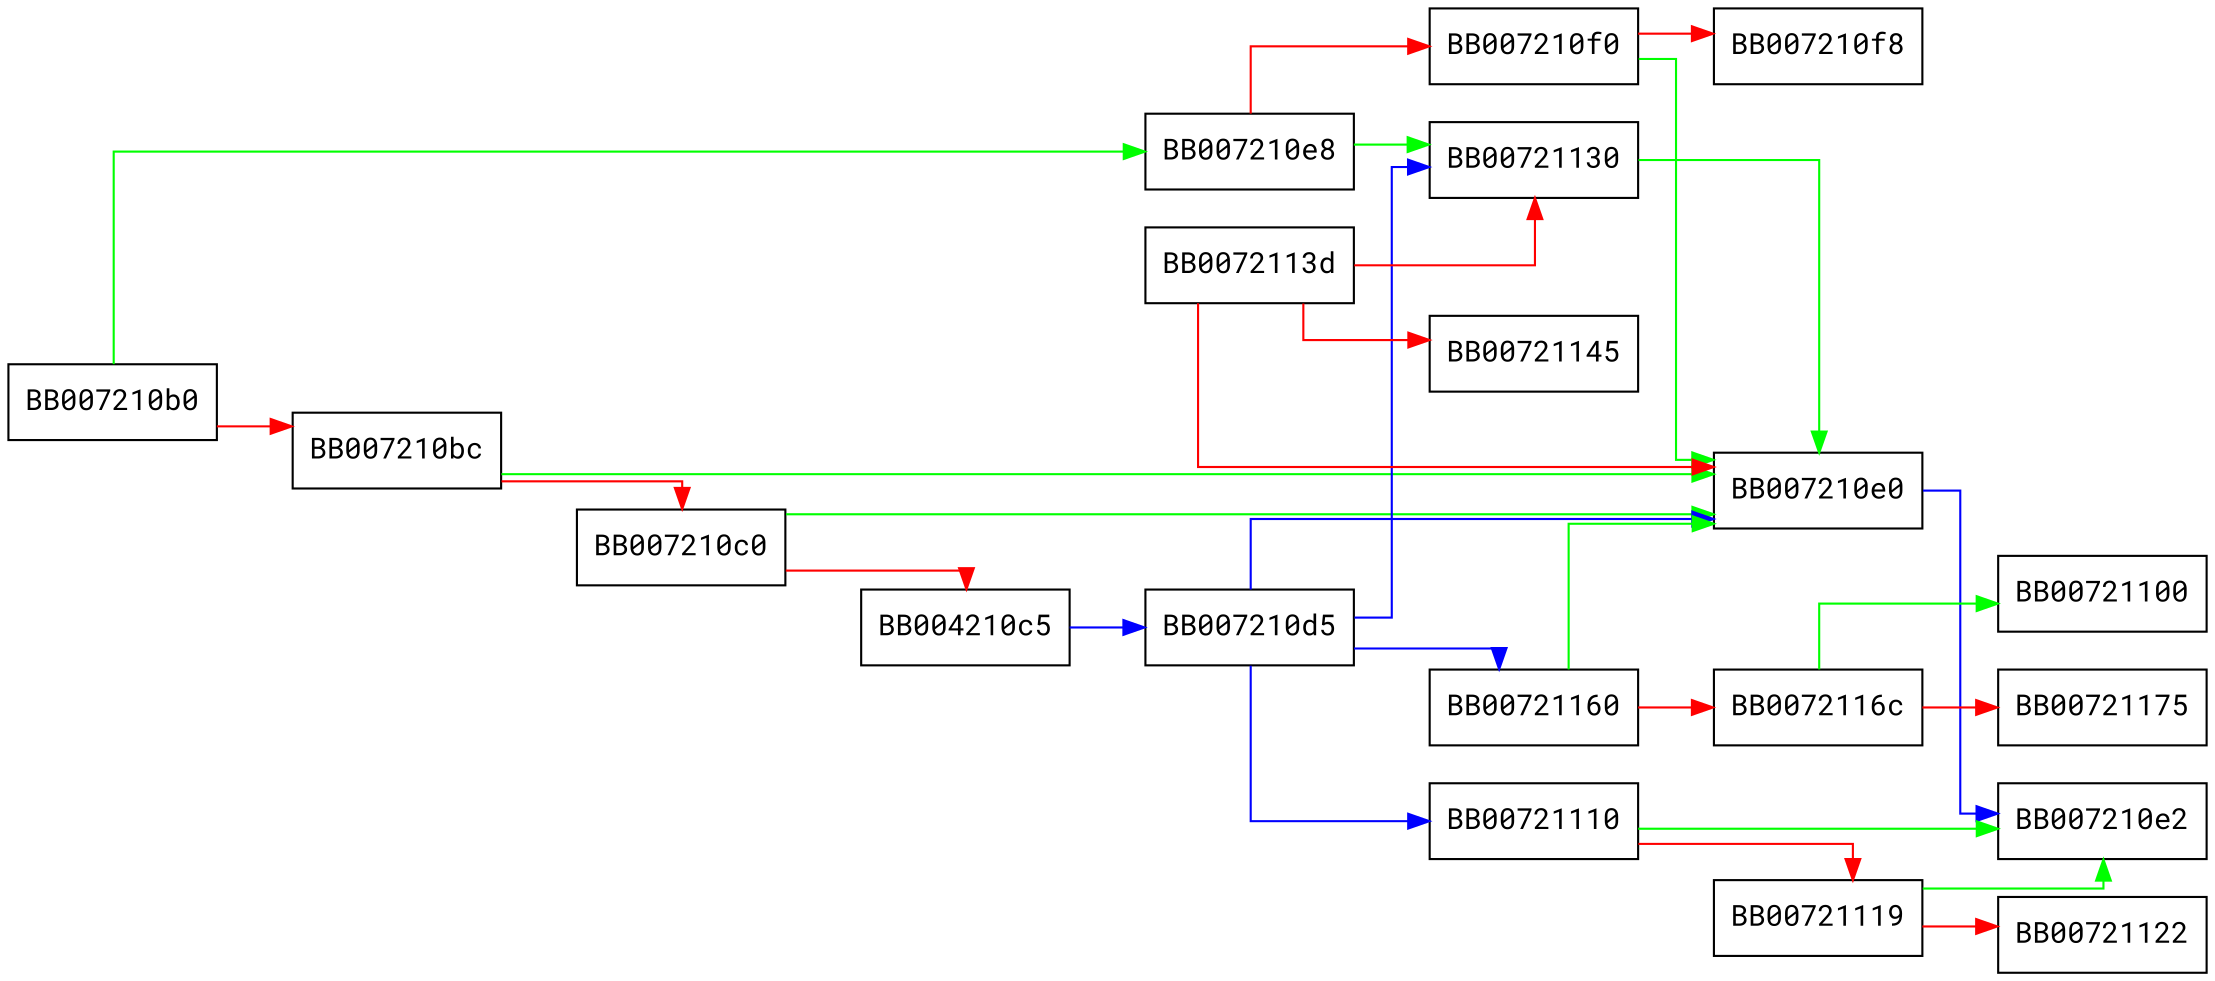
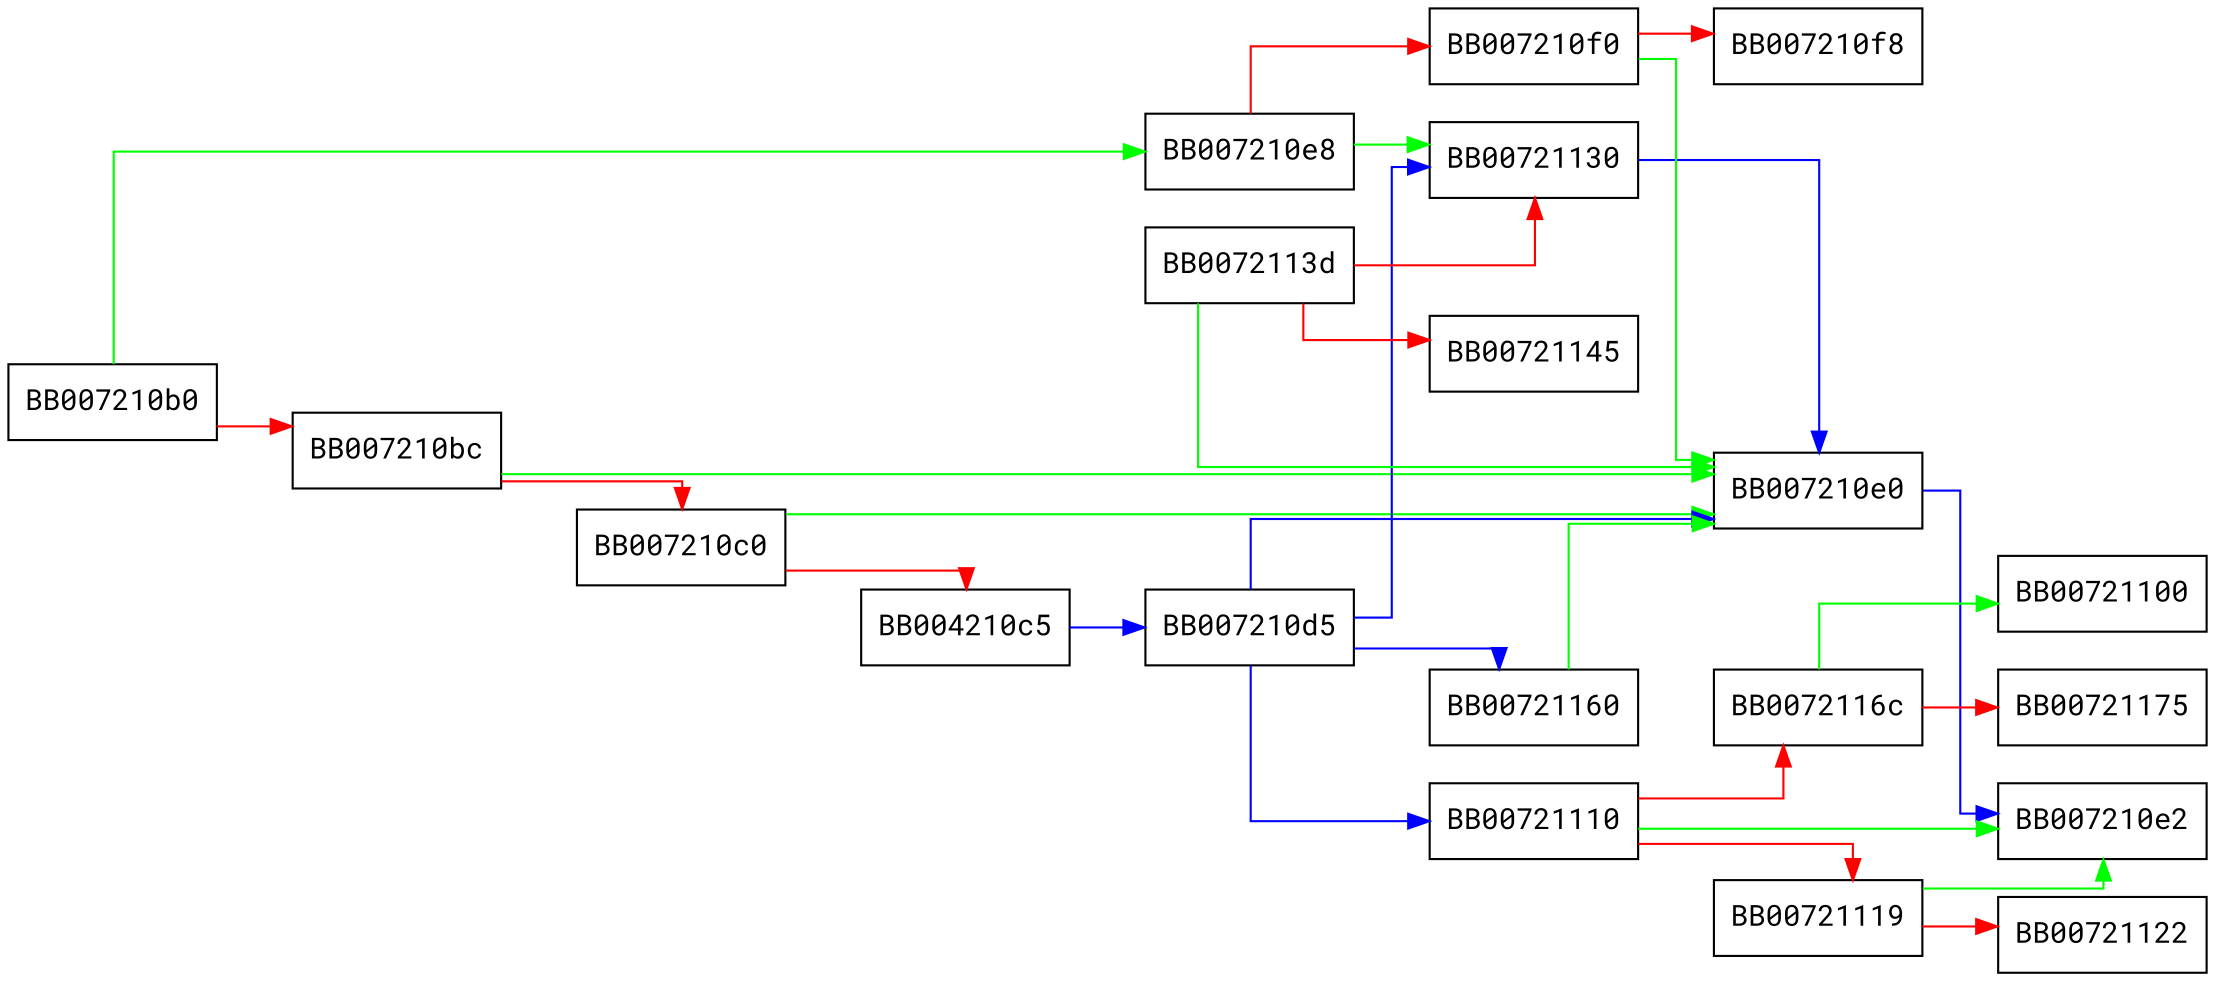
edge "BB00721130" -> "BB007210e0": color green -> blue
edge "BB0072113d" -> "BB007210e0": color red -> green
edge "BB00721160" -> "BB0072116c": now "BB00721110" -> "BB0072116c"
